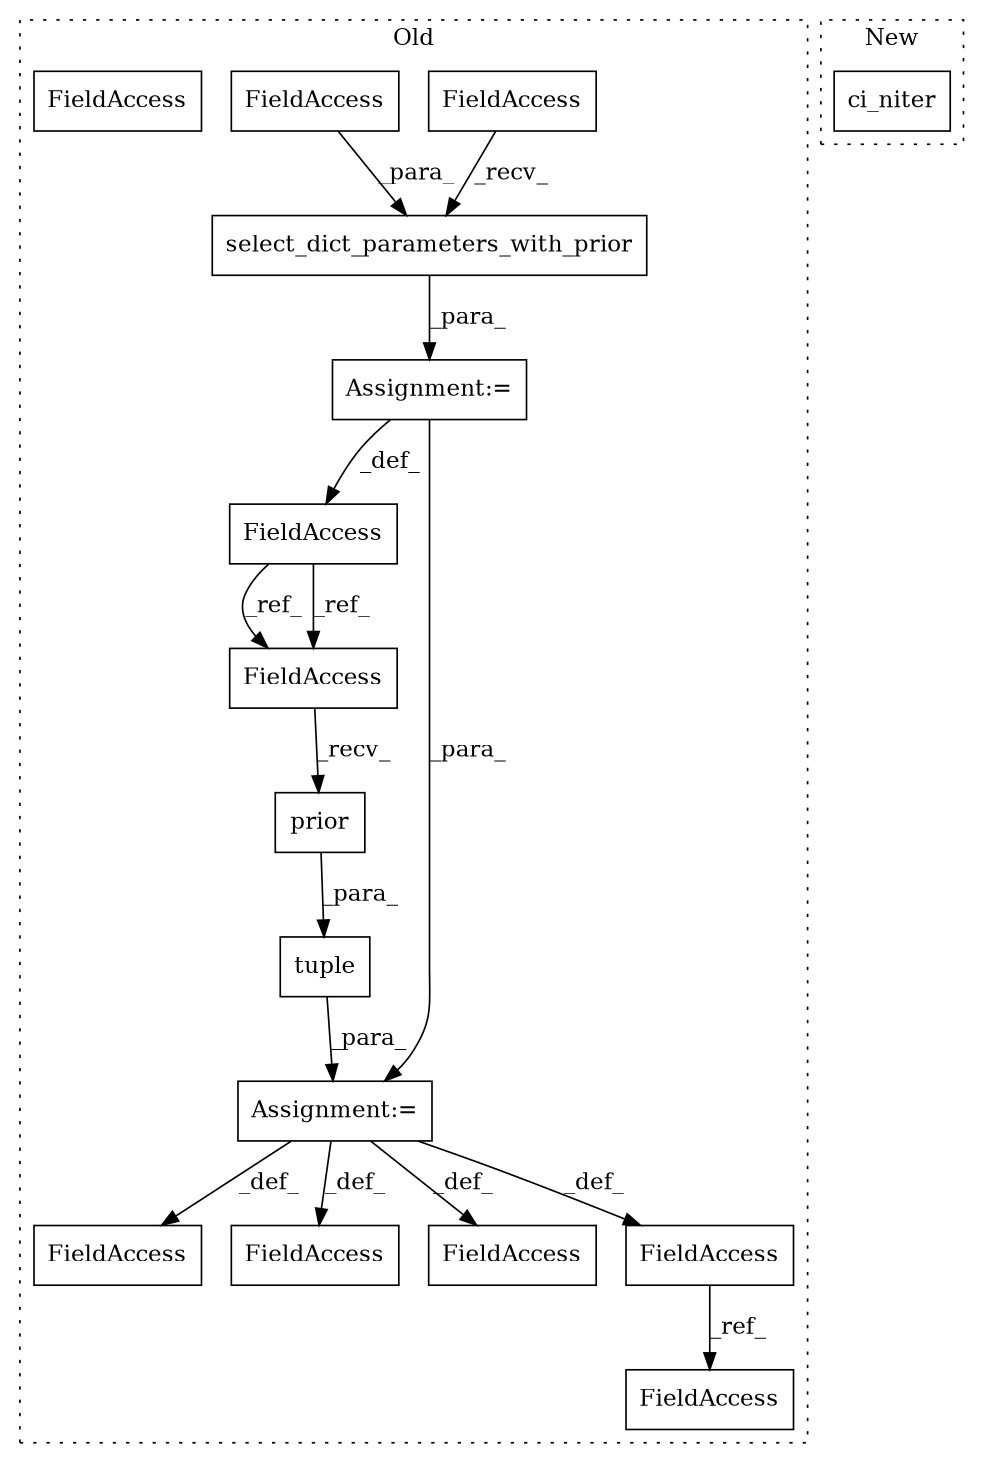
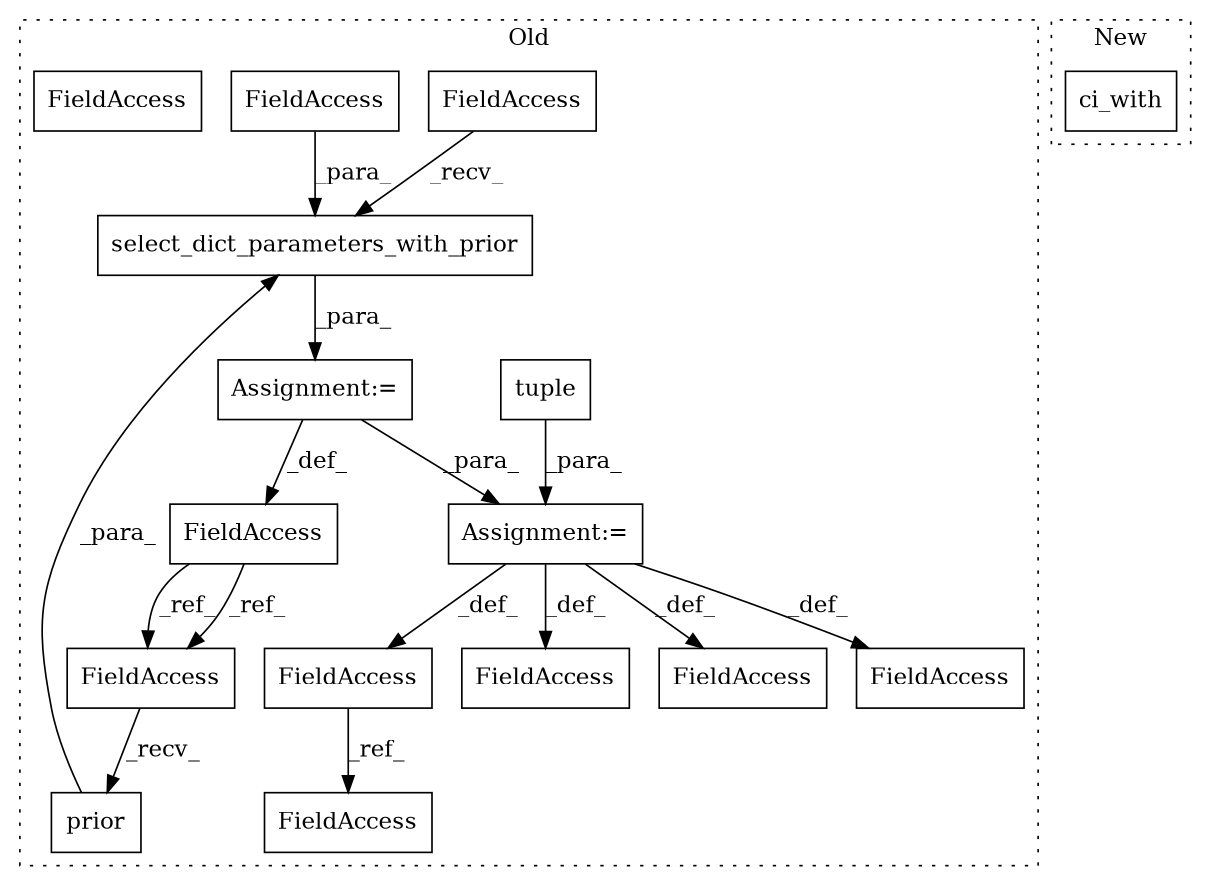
node "ci_niter": label "ci_niter" -> "ci_with"
edge "prior" -> "tuple": now "prior" -> "select_dict_parameters_with_prior"
